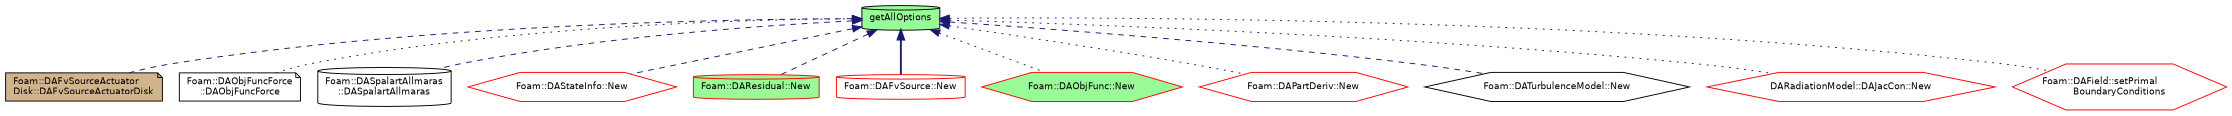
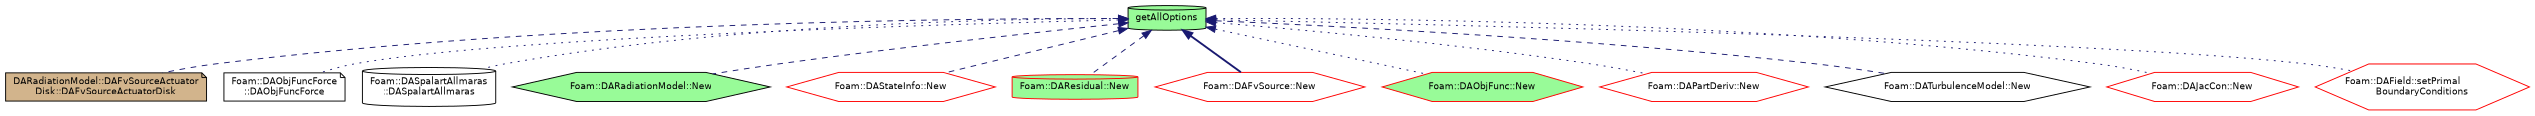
edge "Foam::DASpalartAllmaras ::DASpalartAllmaras" -> "getAllOptions": style dashed -> dotted
node "Foam::DAFvSourceActuator Disk::DAFvSourceActuatorDisk": label "Foam::DAFvSourceActuator Disk::DAFvSourceActuatorDisk" -> "DARadiationModel::DAFvSourceActuator Disk::DAFvSourceActuatorDisk"
node "Foam::DARadiationModel::New": added
node "Foam::DAFvSource::New": shape cylinder -> hexagon
node "DARadiationModel::DAJacCon::New": label "DARadiationModel::DAJacCon::New" -> "Foam::DAJacCon::New"
